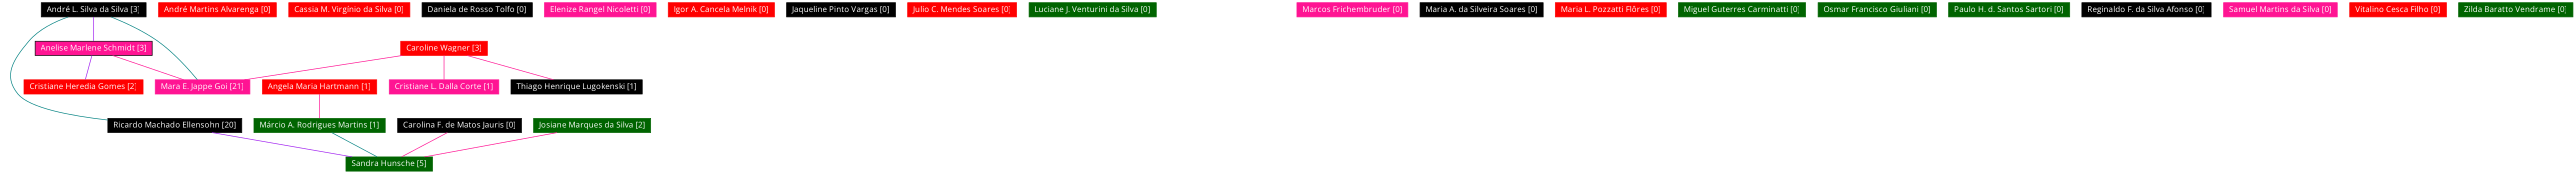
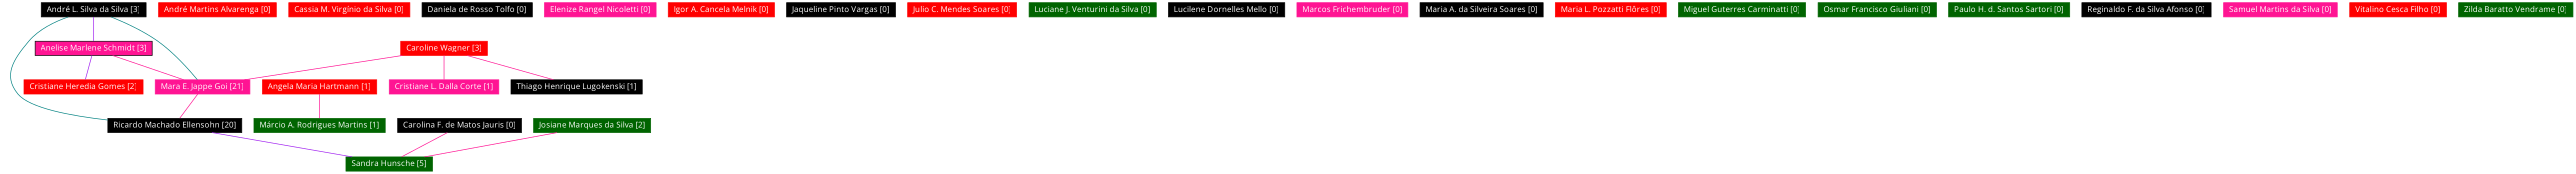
node "Lucilene Dornelles Mello [0]": added
edge "Mara E. Jappe Goi [21]" -- "Ricardo Machado Ellensohn [20]": added
edge "Márcio A. Rodrigues Martins [1]" -- "Sandra Hunsche [5]": removed
